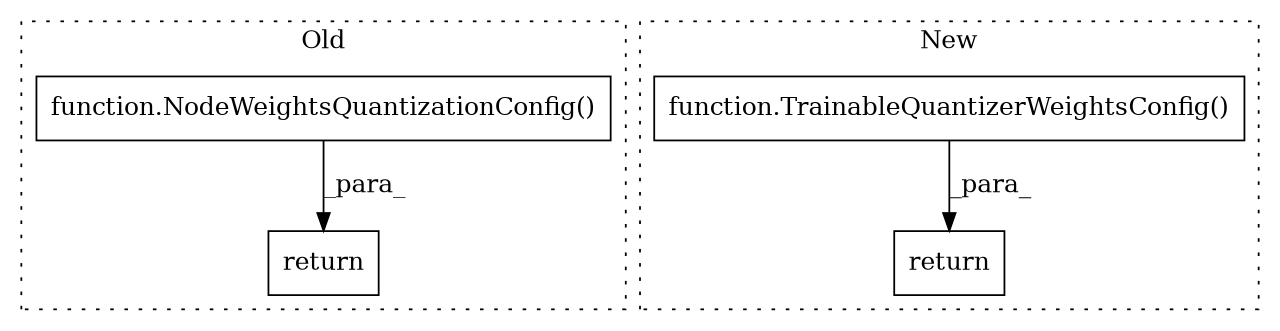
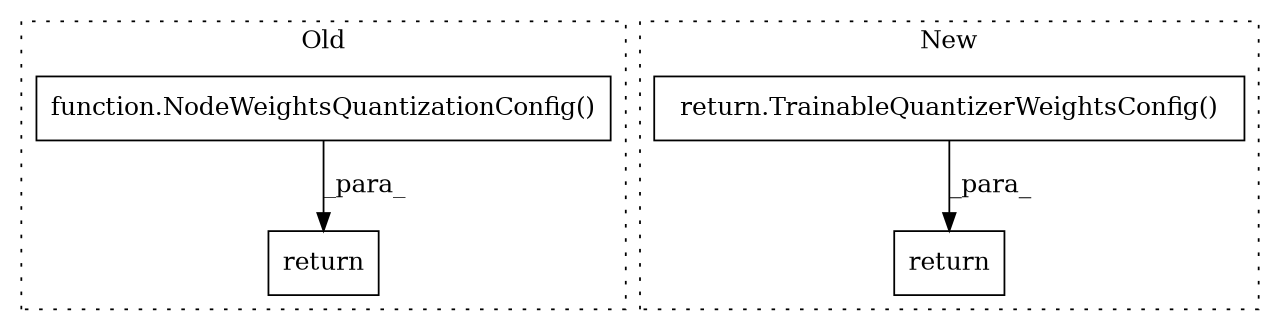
node "function.TrainableQuantizerWeightsConfig()": label "function.TrainableQuantizerWeightsConfig()" -> "return.TrainableQuantizerWeightsConfig()"
